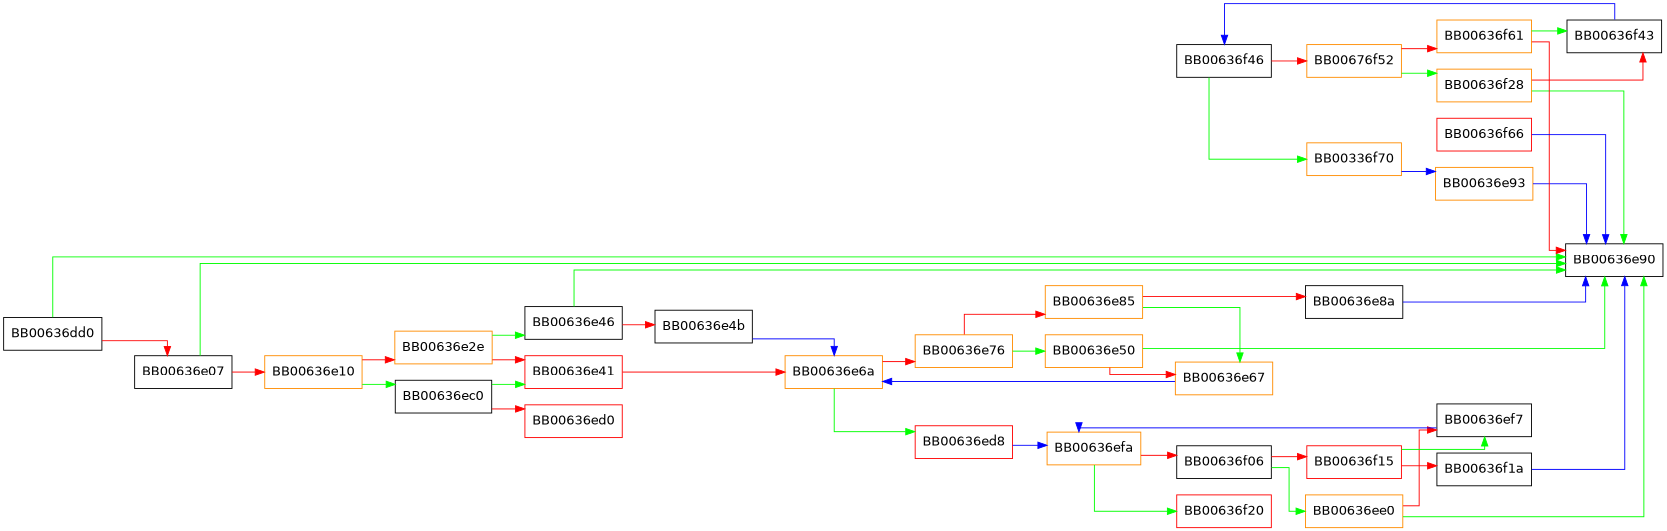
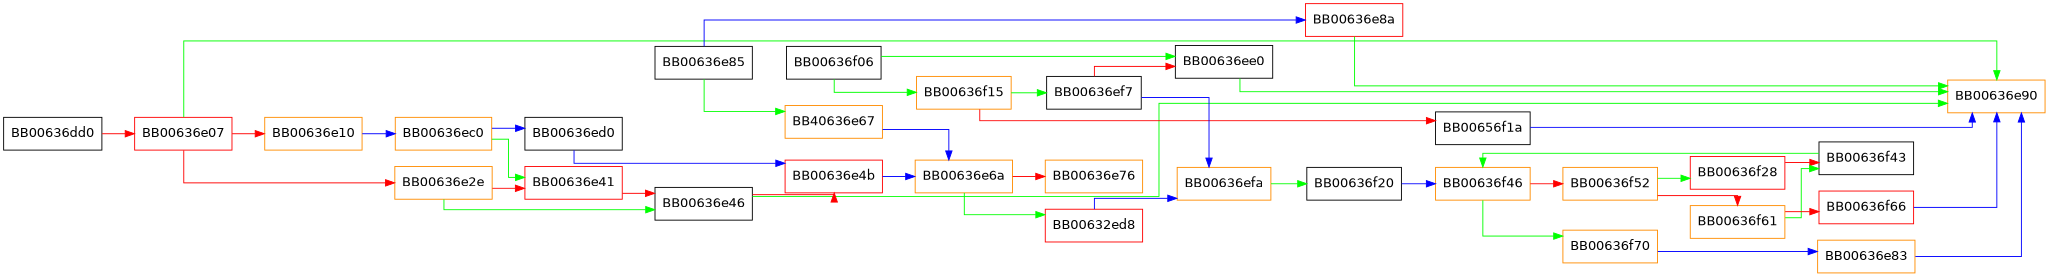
edge "BB00636f43" -> "BB00636f46": color blue -> green
node "BB00636f46": color black -> darkorange
node "BB00676f52": label "BB00676f52" -> "BB00636f52"
node "BB00636f28": color darkorange -> red
edge "BB00636f28" -> "BB00636e90": removed
edge "BB00636f61" -> "BB00636e90": now "BB00636f61" -> "BB00636f66"
node "BB00336f70": label "BB00336f70" -> "BB00636f70"
edge "BB00636ed0" -> "BB00636e4b": added
edge "BB00636f20" -> "BB00636f46": added
node "BB00636e93": label "BB00636e93" -> "BB00636e83"
edge "BB00636dd0" -> "BB00636e90": removed
node "BB00636e90": color black -> darkorange
edge "BB00636e85" -> "BB00636e8a": color red -> blue
node "BB00636e85": color darkorange -> black
node "BB00636e8a": color black -> red
edge "BB00636e8a" -> "BB00636e90": color blue -> green
edge "BB00636e76" -> "BB00636e85": removed
node "BB00636e4b": color black -> red
node "BB00636e50": removed
edge "BB00636e10" -> "BB00636e2e": now "BB00636e07" -> "BB00636e2e"
node "BB00636e07": color black -> red
edge "BB00636e41" -> "BB00636e6a": now "BB00636e41" -> "BB00636e46"
node "BB00636e67": label "BB00636e67" -> "BB40636e67"
edge "BB00636e10" -> "BB00636ec0": color green -> blue
node "BB00636ec0": color black -> darkorange
edge "BB00636ec0" -> "BB00636ed0": color red -> blue
node "BB00636ed0": color red -> black
node "BB00636ed8": label "BB00636ed8" -> "BB00632ed8"
edge "BB00636efa" -> "BB00636f06": removed
edge "BB00636f06" -> "BB00636f15": color red -> green
node "BB00636f15": color red -> darkorange
node "BB00636f1a": label "BB00636f1a" -> "BB00656f1a"
edge "BB00636ee0" -> "BB00636ef7": reversed
node "BB00636f20": color red -> black
node "BB00636ee0": color darkorange -> black
